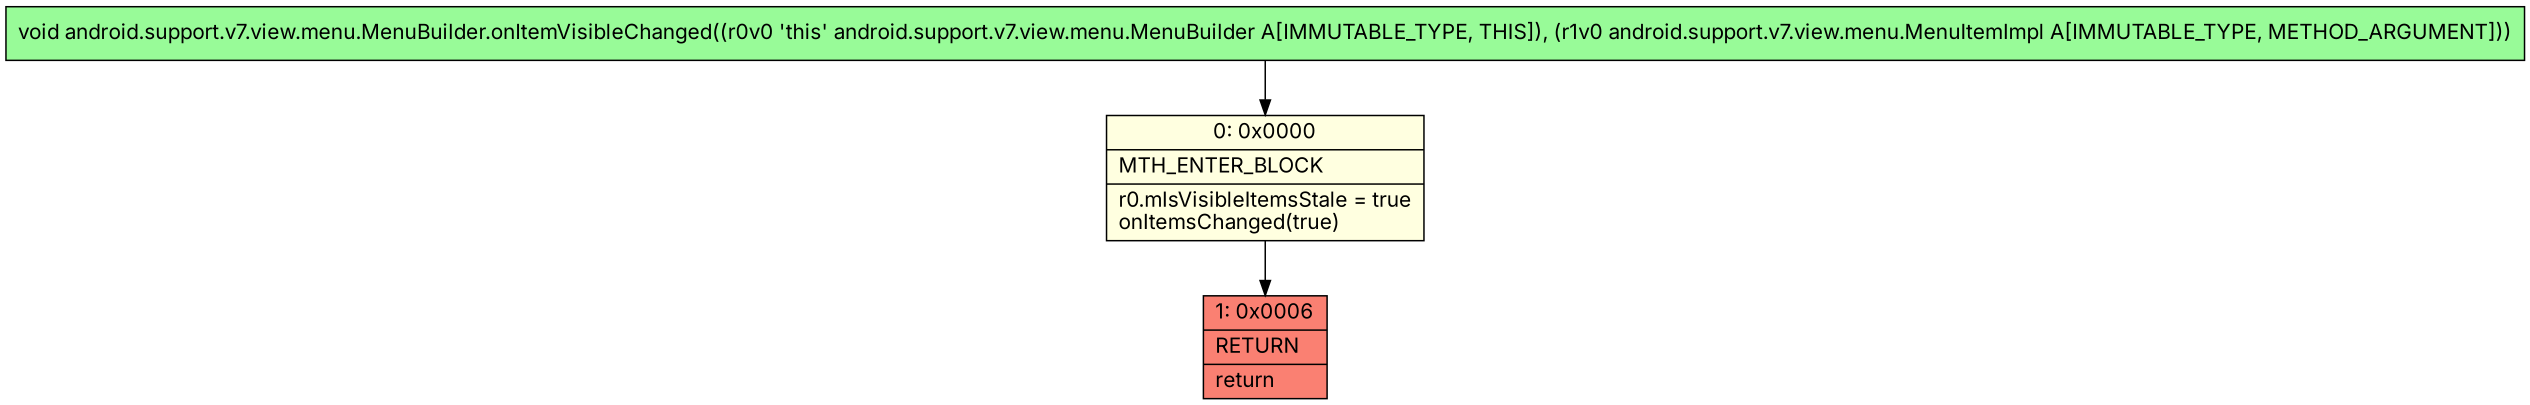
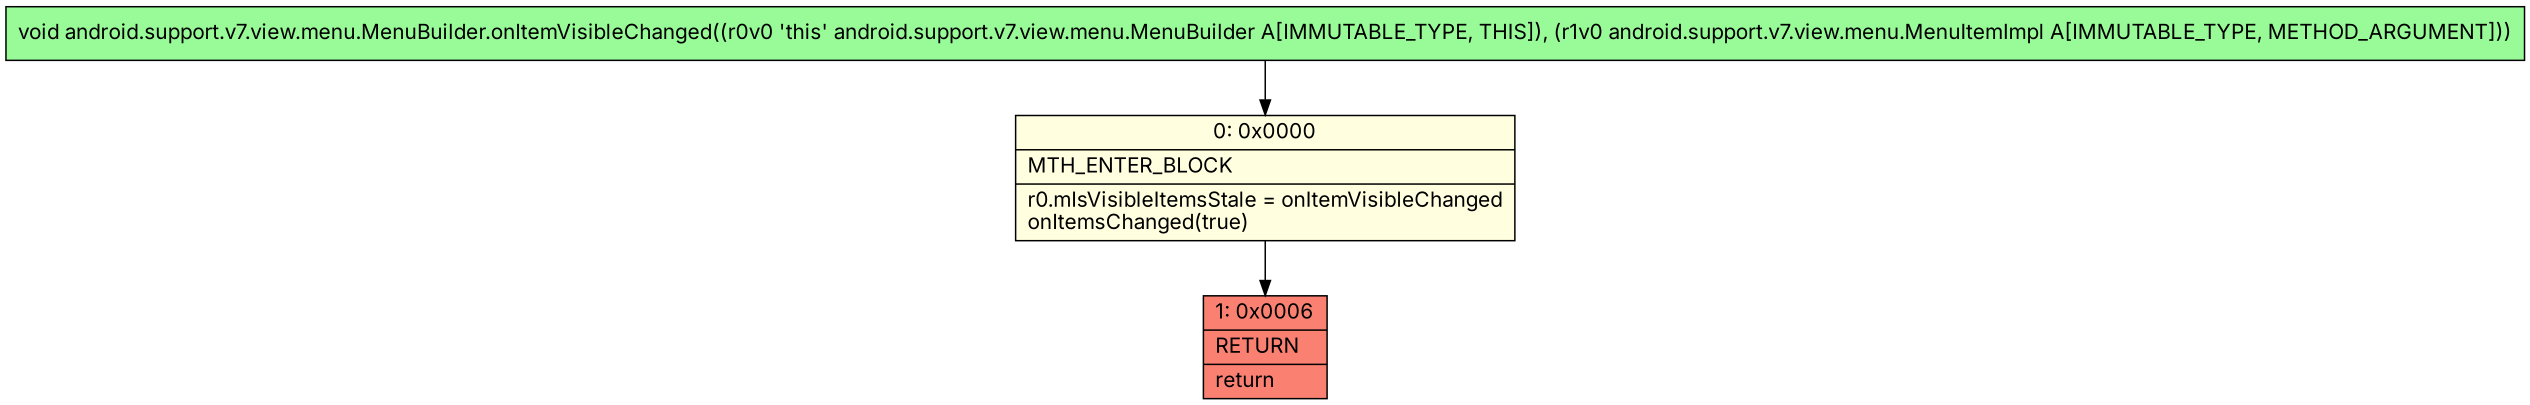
node "0: 0x0000": text "r0.mIsVisibleItemsStale = true" -> "r0.mIsVisibleItemsStale = onItemVisibleChanged"
